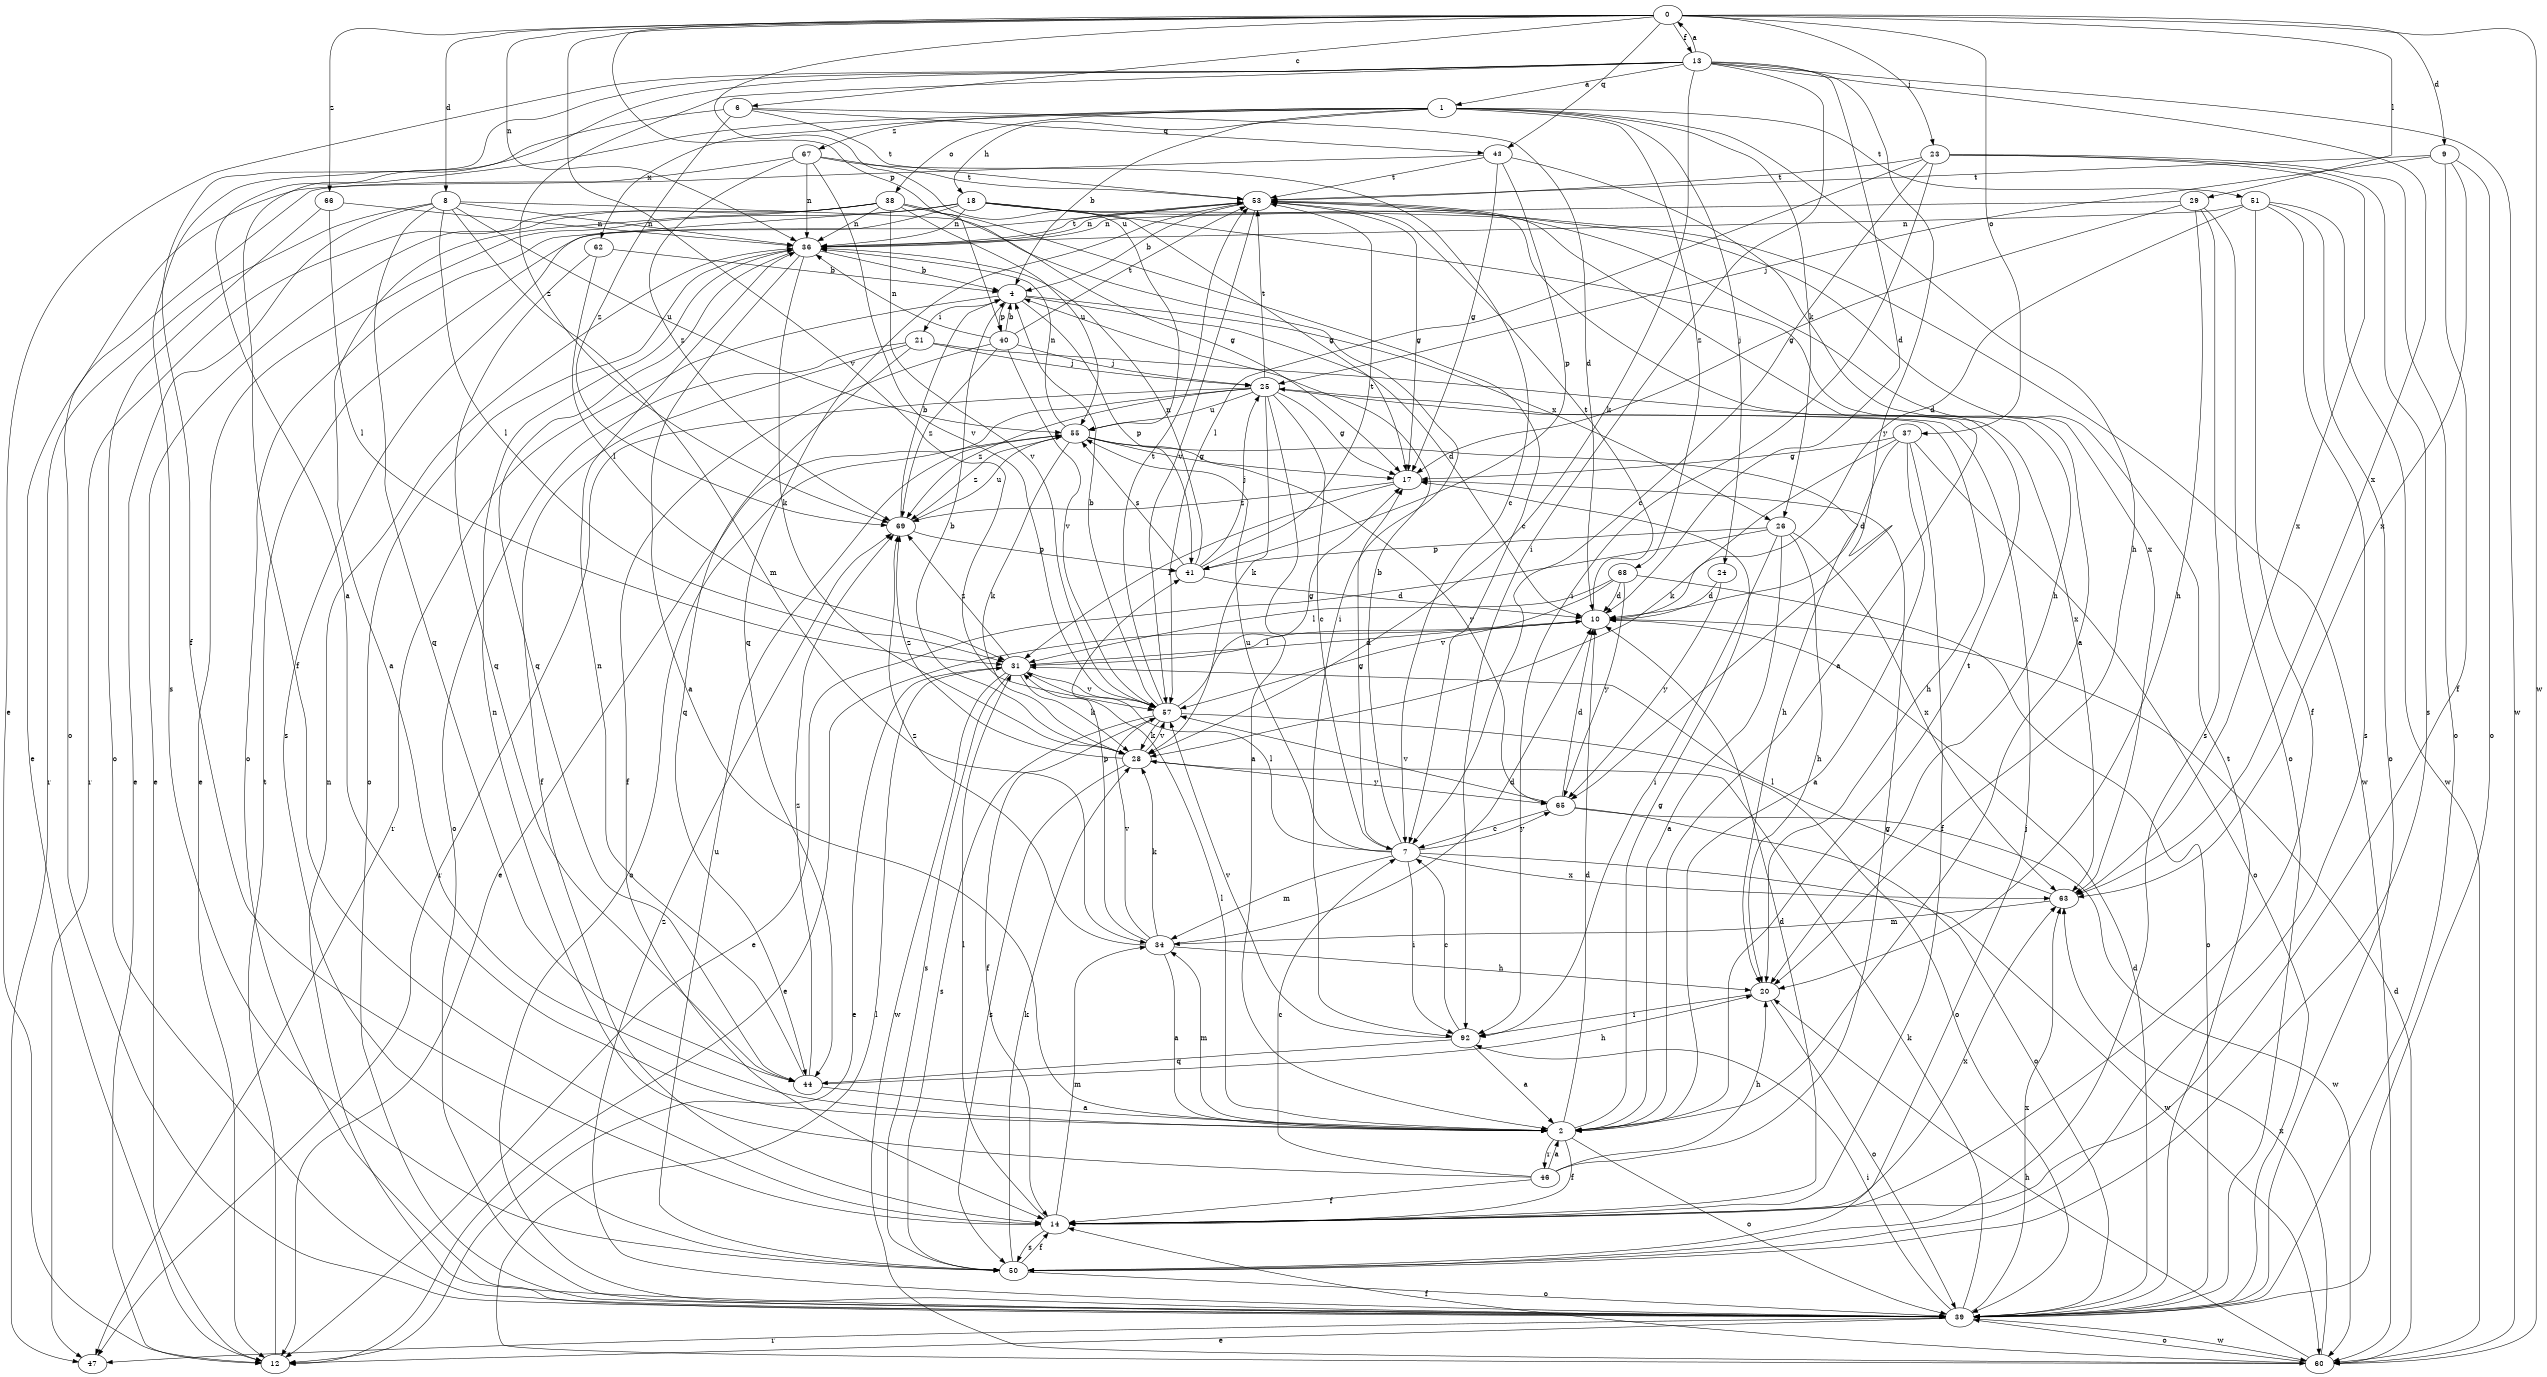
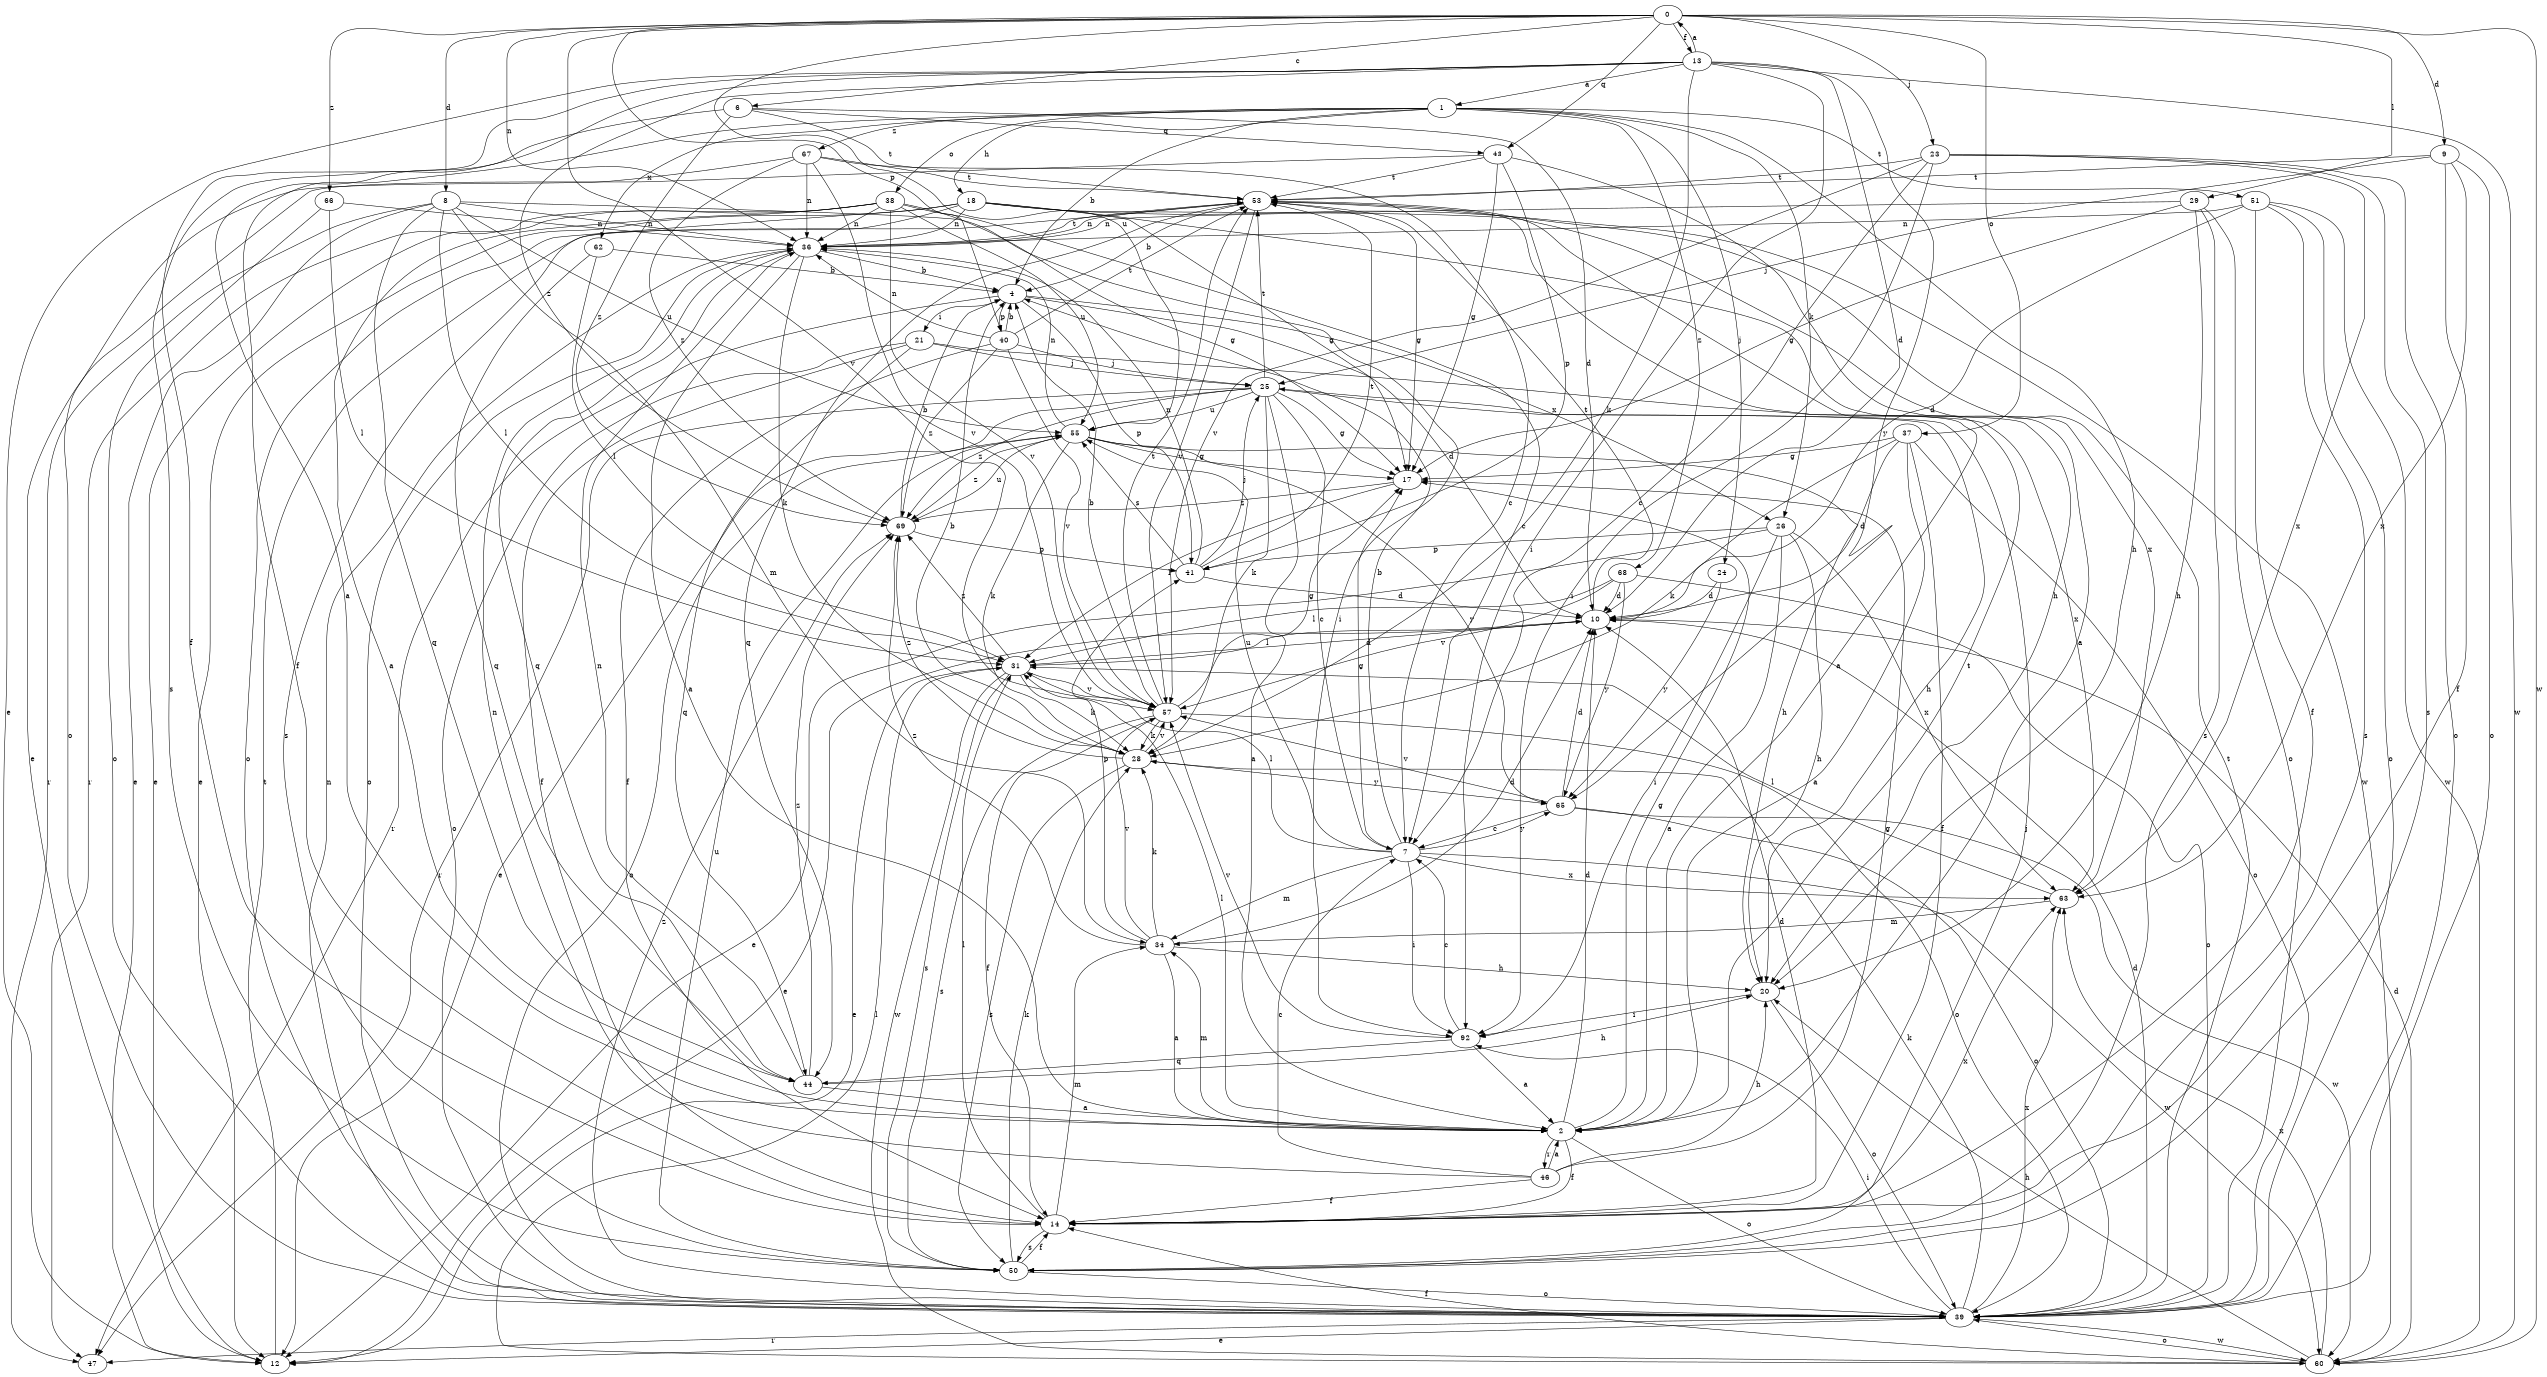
edge "13" -> "63": removed, label "x"
edge "23" -> "57": label "l" -> "v"
